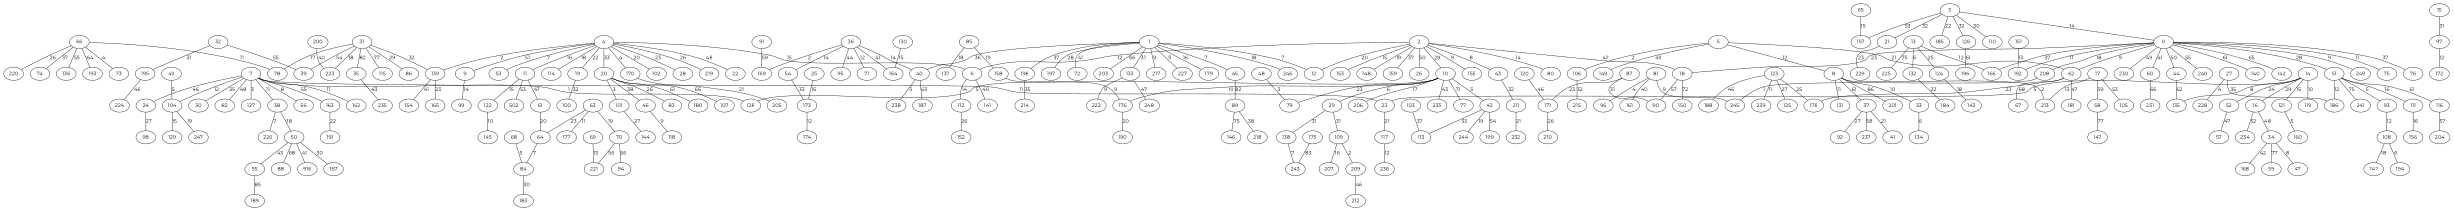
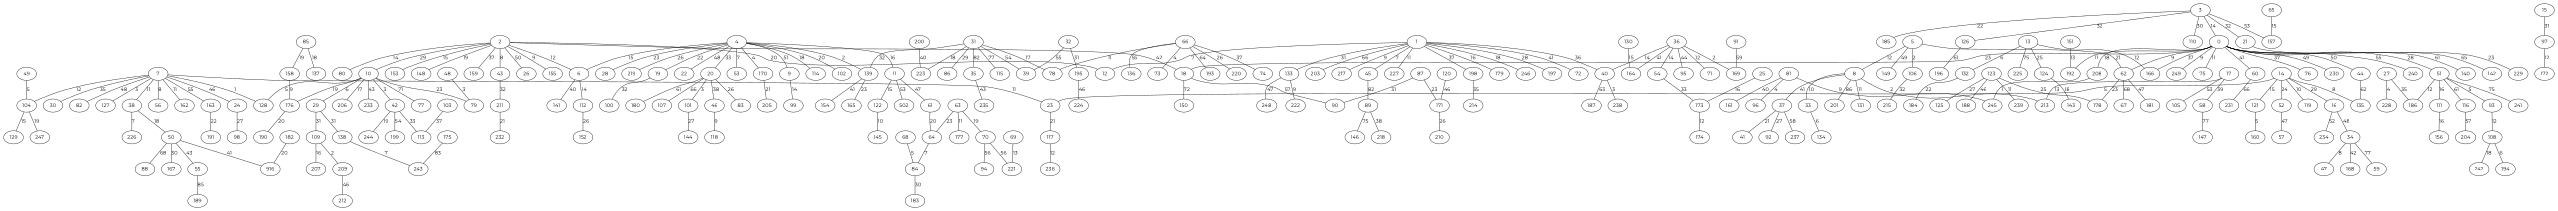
edge "8" -- "37": label "61" -> "41"
node "182": added
